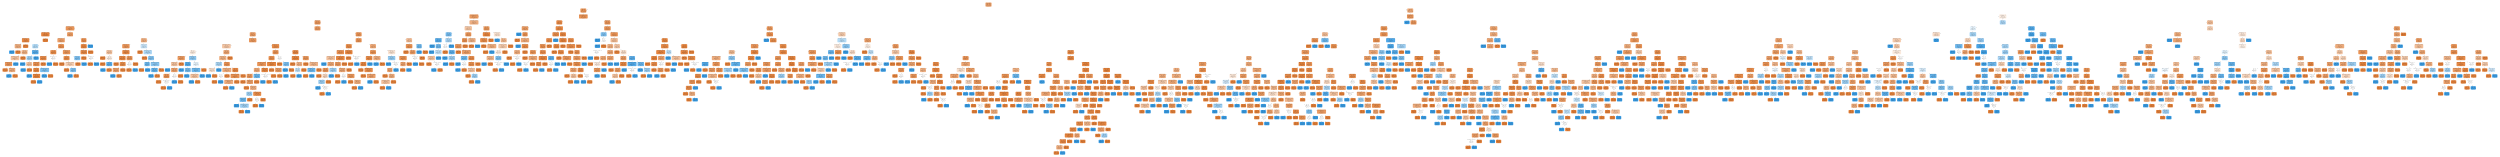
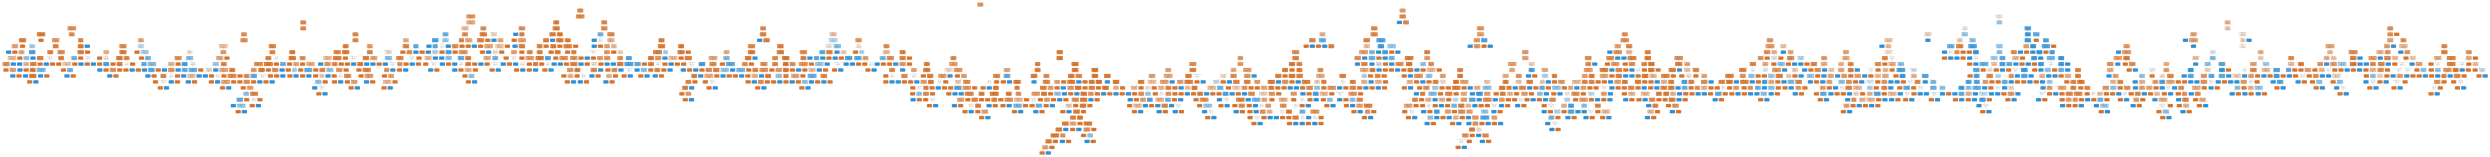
node "gini = 0.0 samples = 0.6% value = [0.0, 1.0] class = x": removed
node "gini = 0.0 samples = 2.6% value = [1.0, 0.0] class = E": removed
